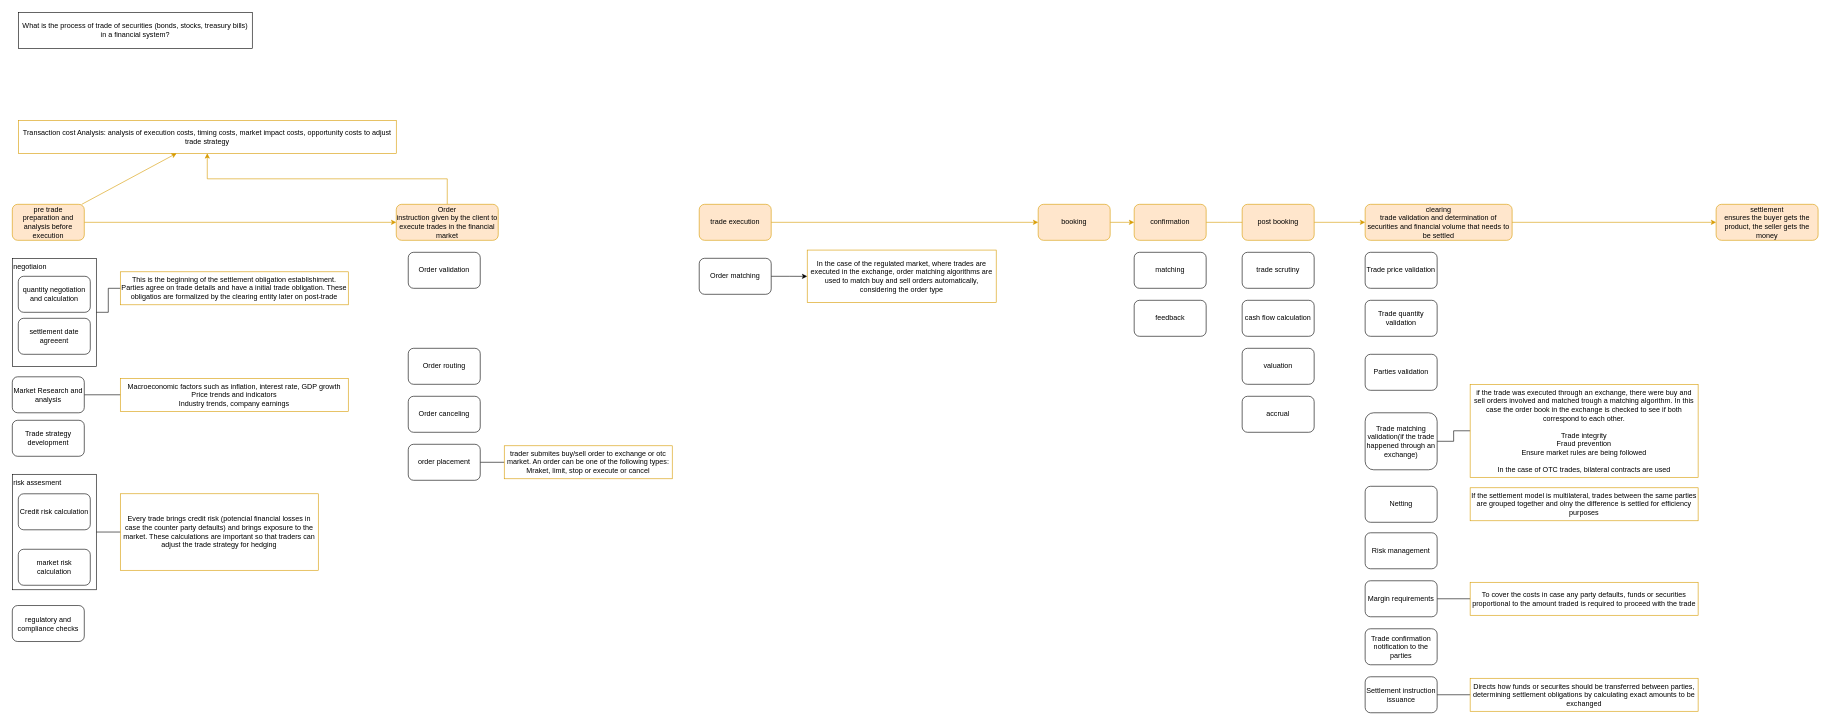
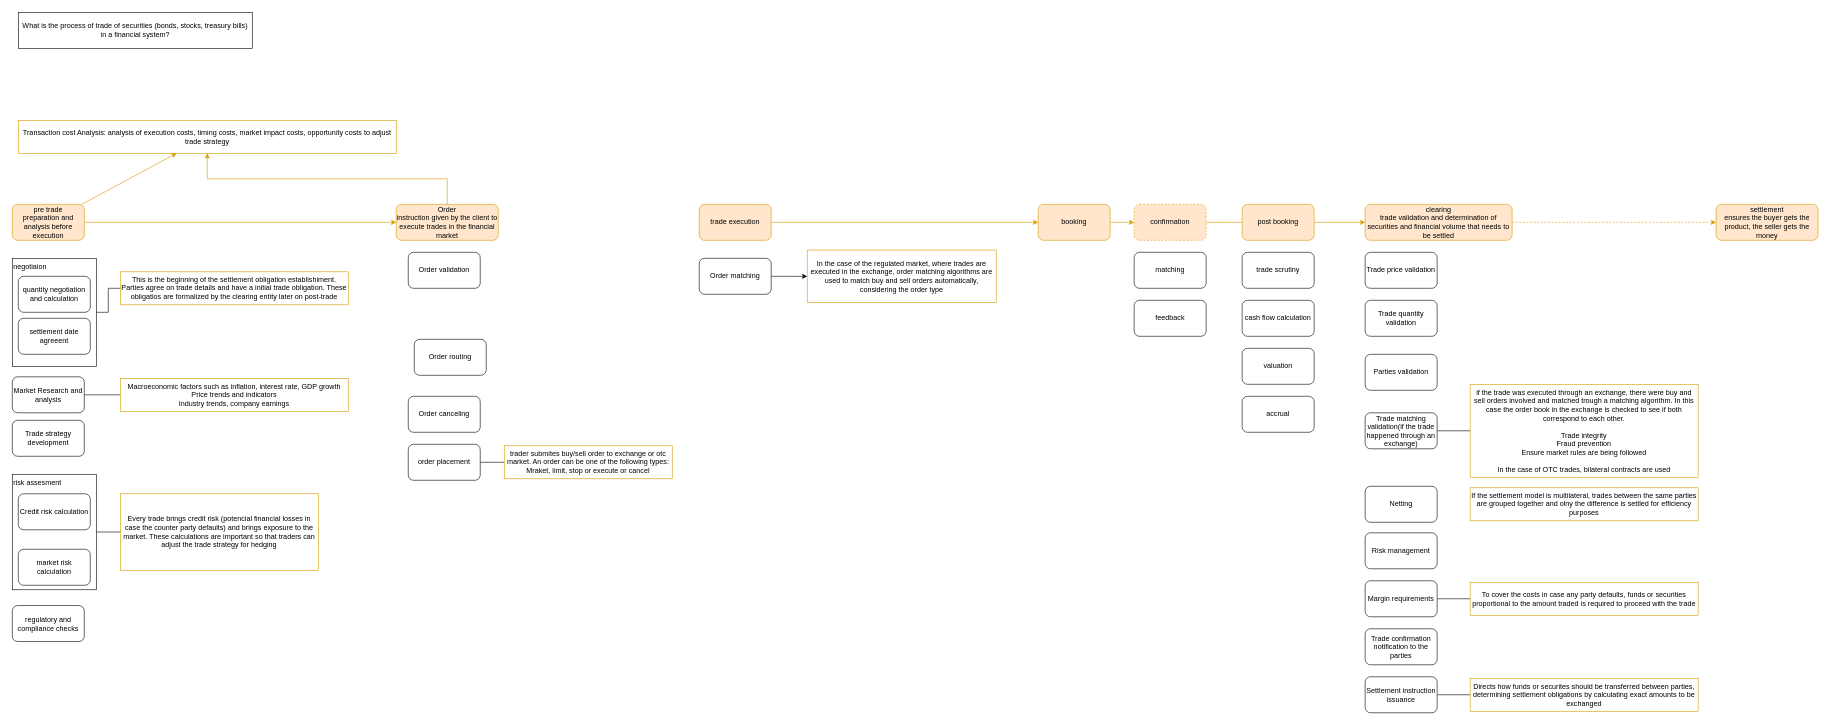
node "confirmation": style solid -> dashed
edge "clearing trade validation and determination of securities and financial volume that needs to be settled" -> "settlement ensures the buyer gets the product, the seller gets the money": style solid -> dashed
node "Order routing": moved (444, 366) -> (450, 357)
node "Trade matching validation(if the trade happened through an exchange)": size 72x57 -> 72x36
